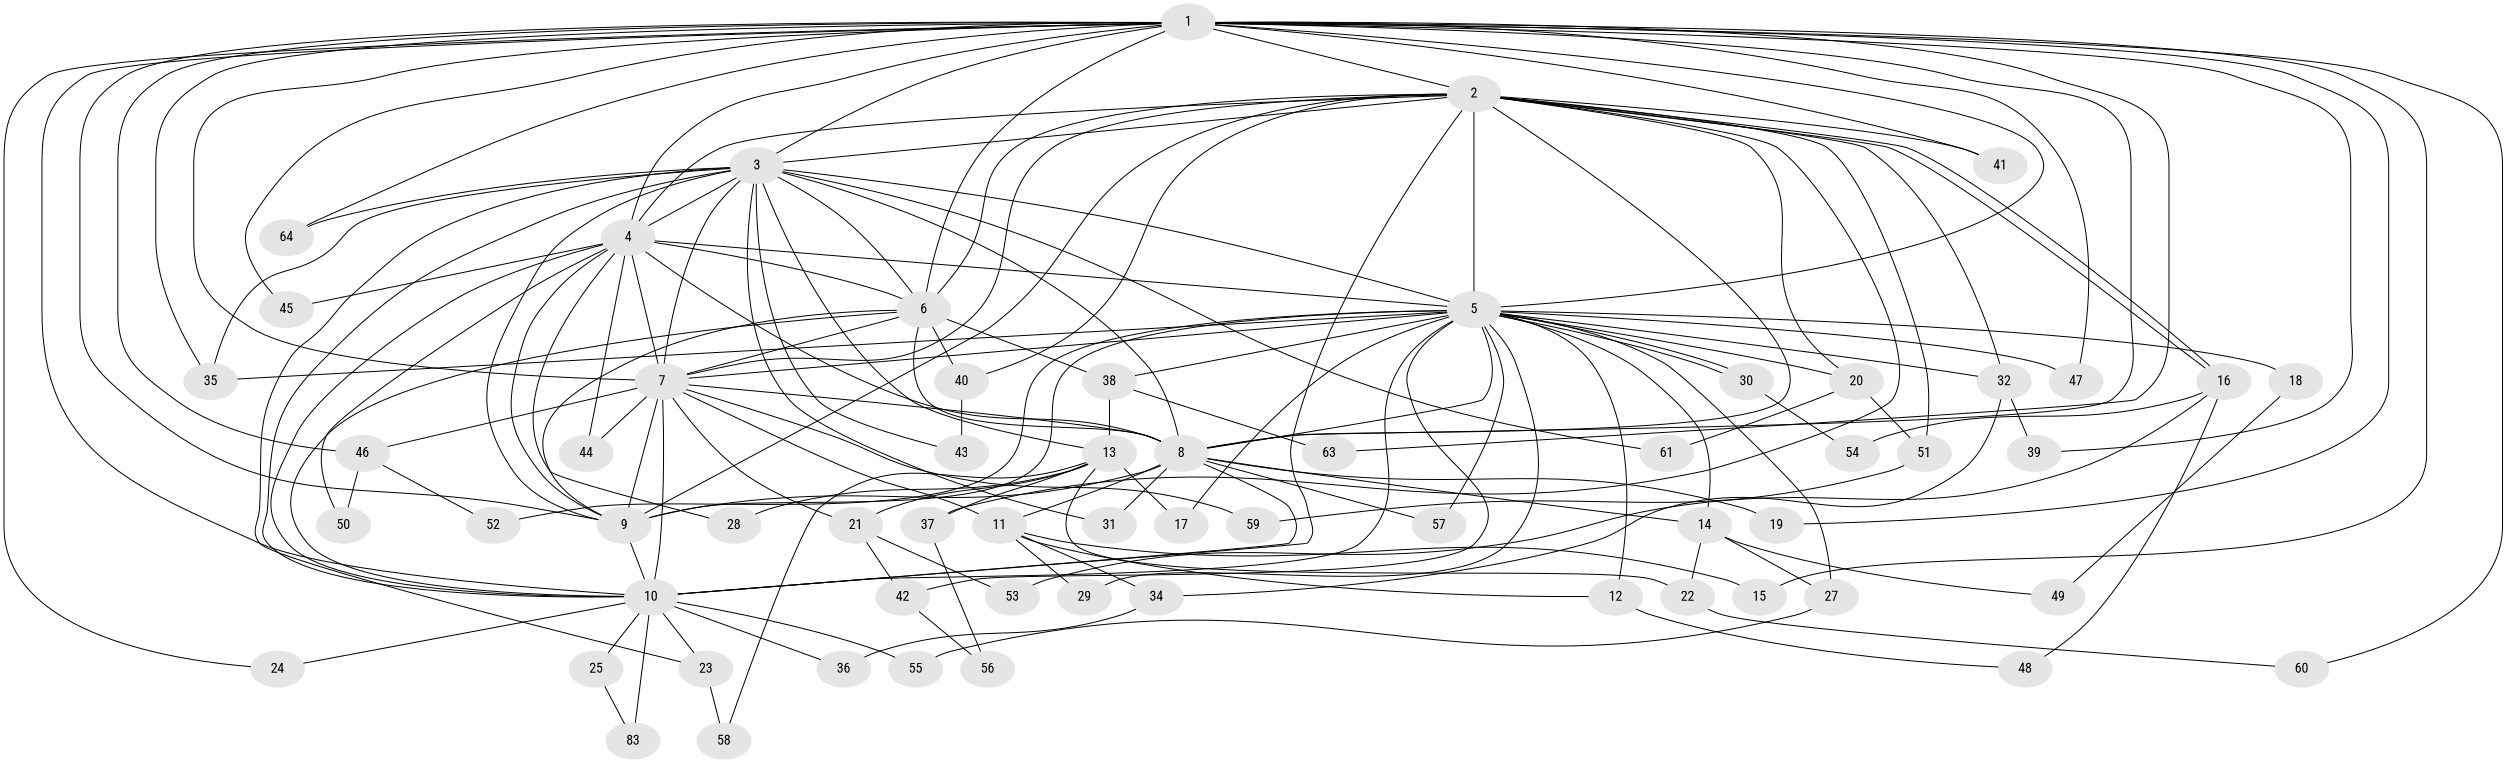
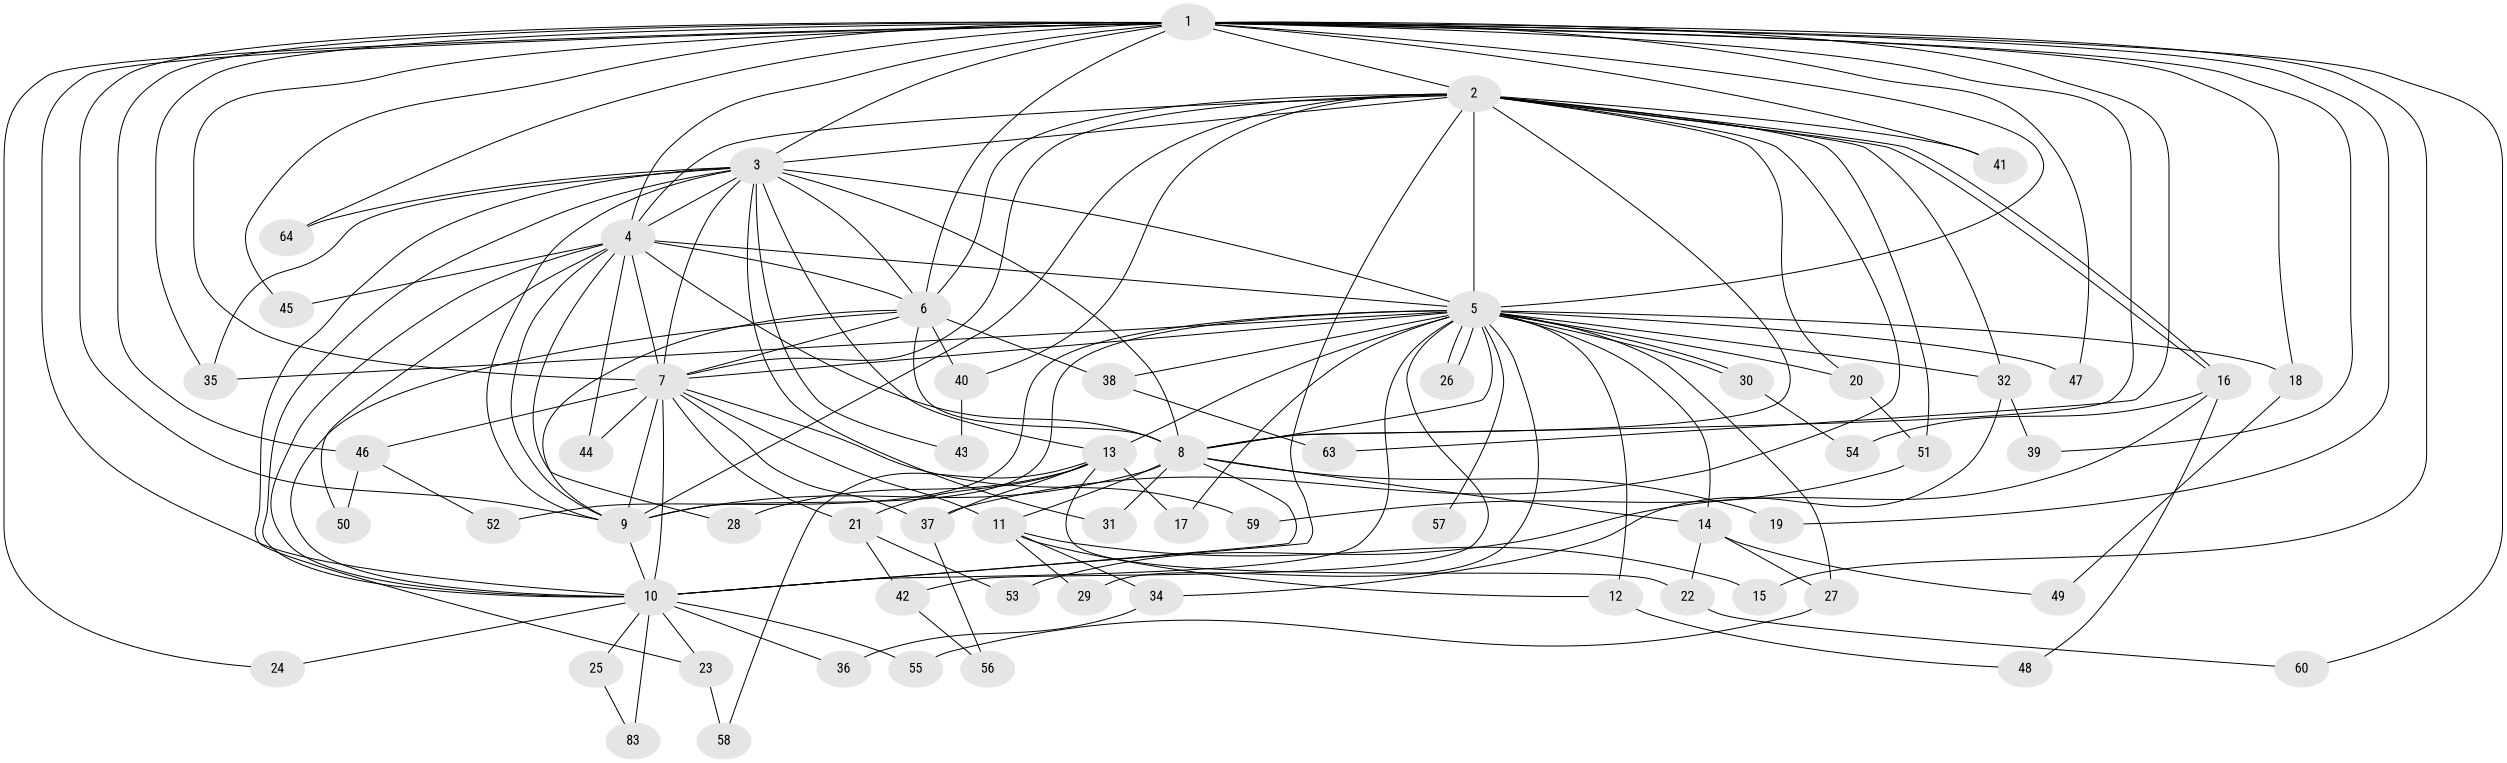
edge "1" -- "18": added
node "26": added
edge "7" -- "8": now "7" -- "37"
edge "38" -- "13": now "5" -- "13"
node "61": removed
edge "8" -- "57": removed
